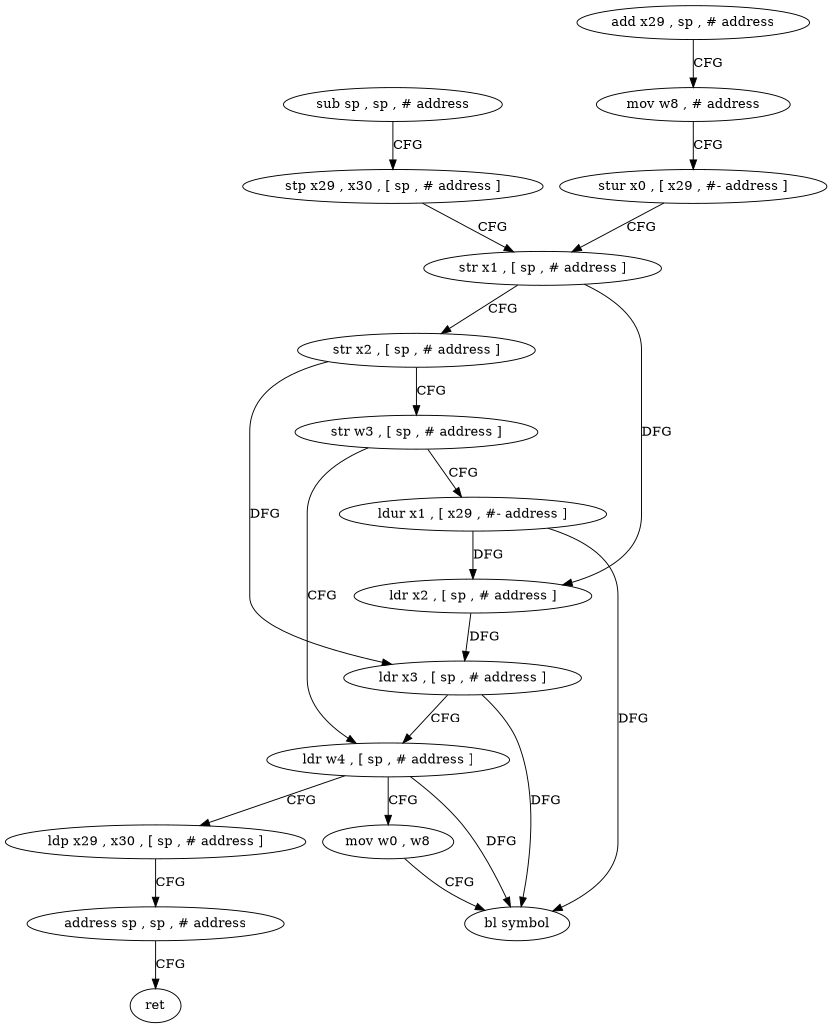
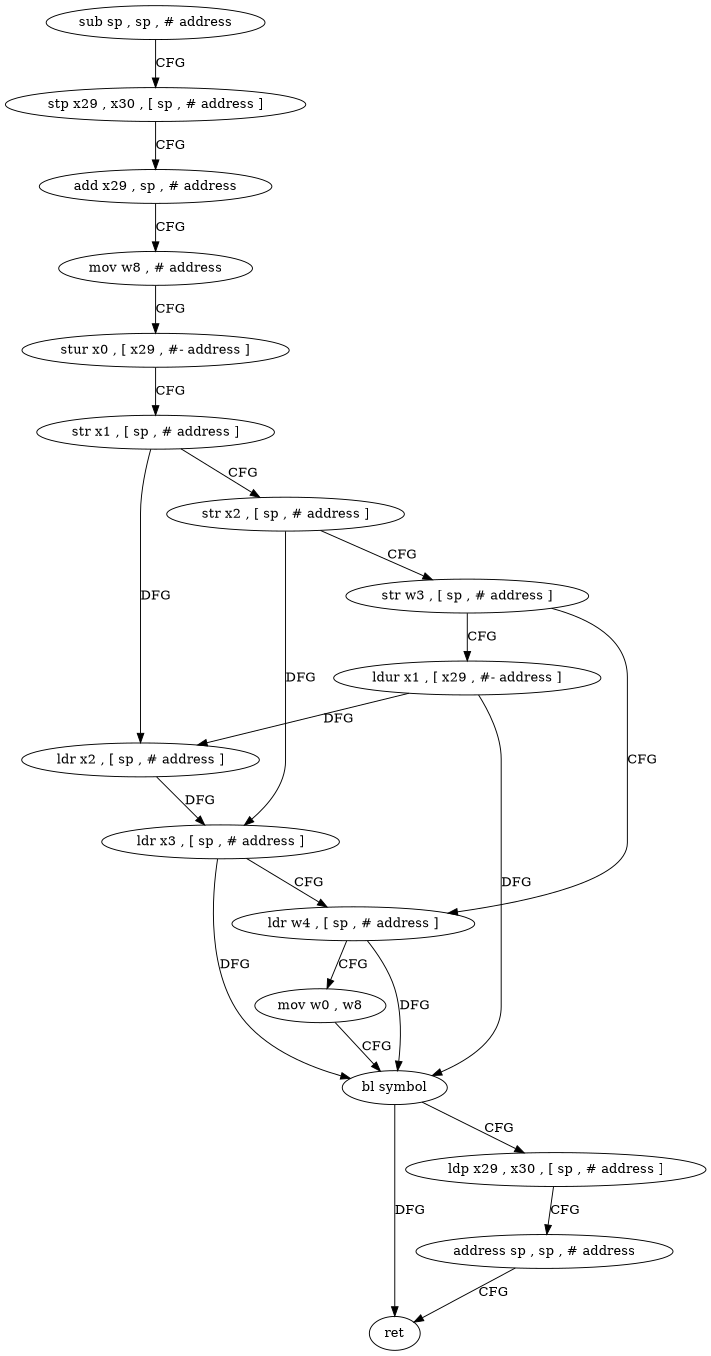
edge "stp x29 , x30 , [ sp , # address ]" -> "str x1 , [ sp , # address ]": now "stp x29 , x30 , [ sp , # address ]" -> "add x29 , sp , # address"
edge "ldr w4 , [ sp , # address ]" -> "ldp x29 , x30 , [ sp , # address ]": now "bl symbol" -> "ldp x29 , x30 , [ sp , # address ]"
edge "bl symbol" -> "ret": added, label "DFG"
